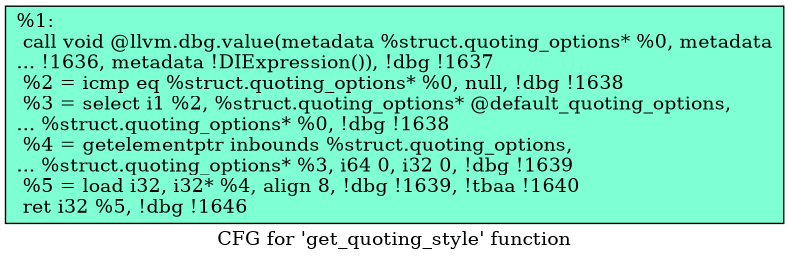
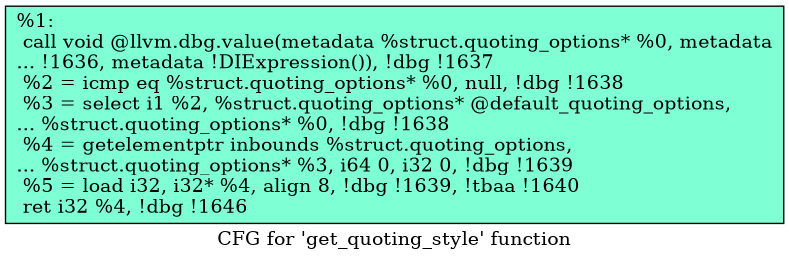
node "%1:": text "ret i32 %5, !dbg !1646" -> "ret i32 %4, !dbg !1646"
